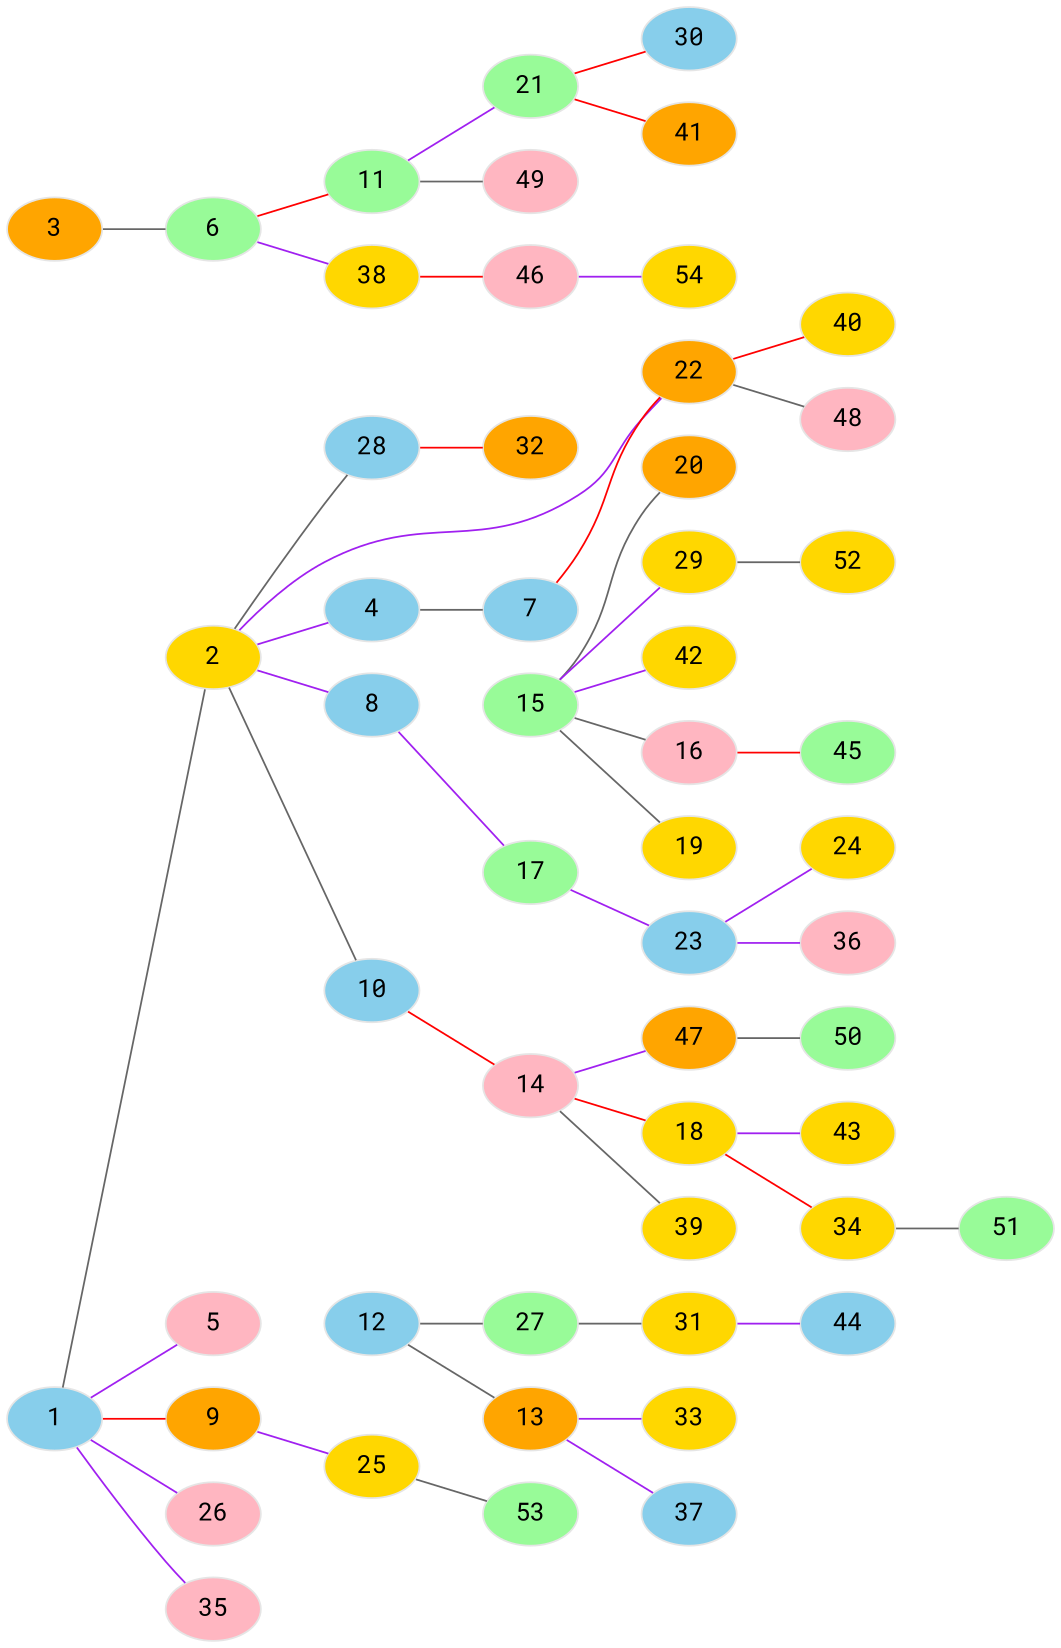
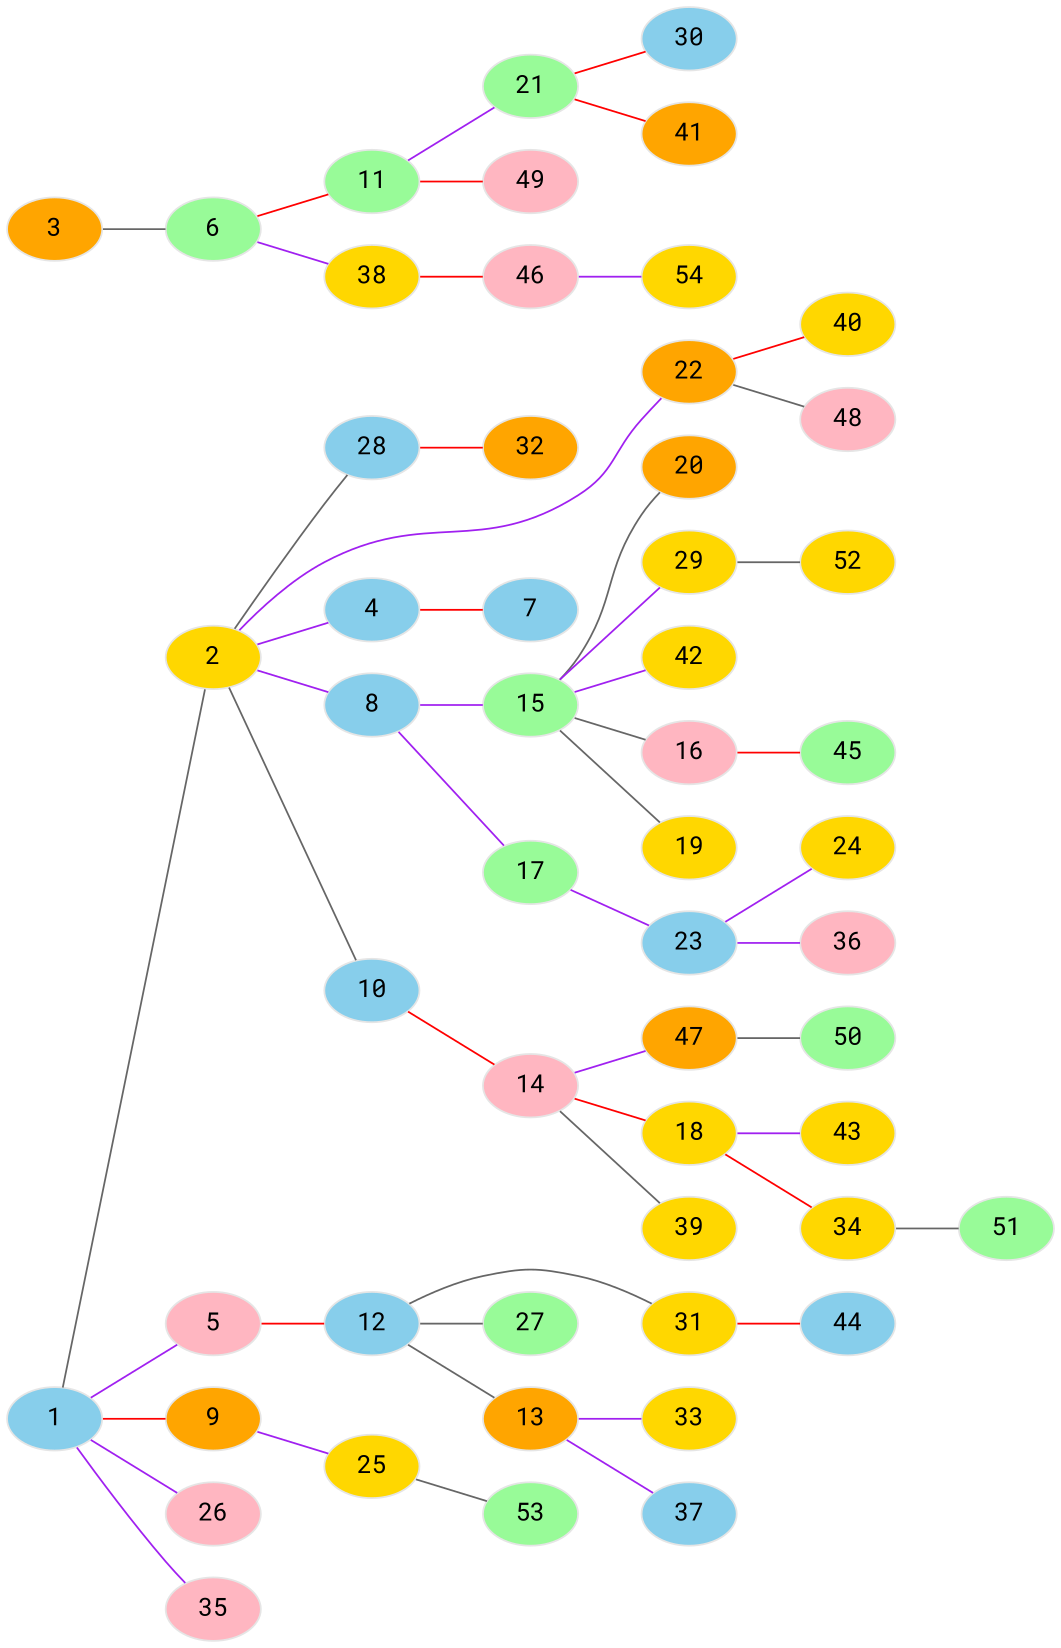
edge "11" -- "49": color gray40 -> red
edge "22" -- "7": removed
edge "4" -- "7": color gray40 -> red
edge "8" -- "15": added
edge "5" -- "12": added
edge "27" -- "31": now "12" -- "31"
edge "31" -- "44": color purple -> red
